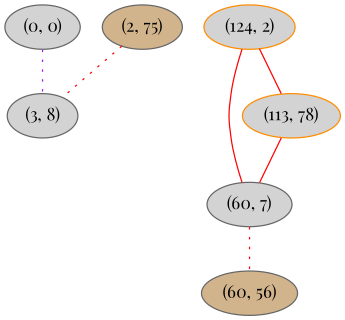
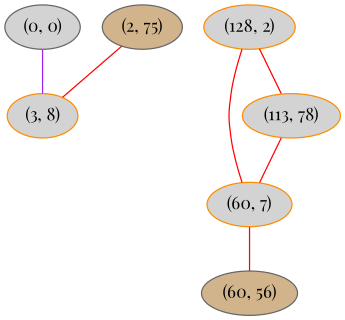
node "(124, 2)": label "(124, 2)" -> "(128, 2)"
edge "(0, 0)" -- "(3, 8)": style dotted -> solid
edge "(2, 75)" -- "(3, 8)": style dotted -> solid
node "(3, 8)": color gray40 -> darkorange
node "(60, 7)": color gray40 -> darkorange
edge "(60, 7)" -- "(60, 56)": style dotted -> solid
